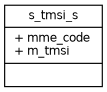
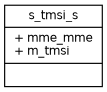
node "s_tmsi_s": text "+ mme_code" -> "+ mme_mme"
